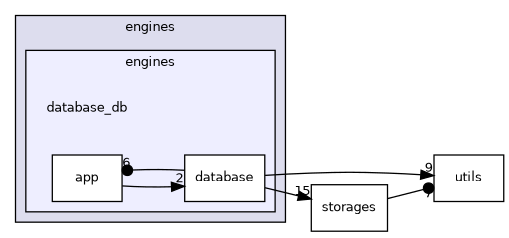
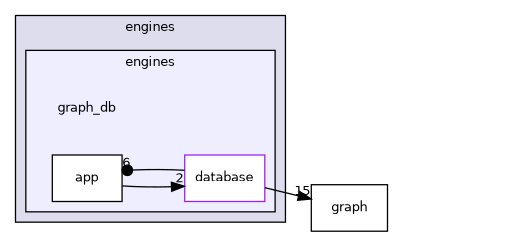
node "database_db": label "database_db" -> "graph_db"
node "database": color black -> purple
node "utils": removed
node "storages": label "storages" -> "graph"
